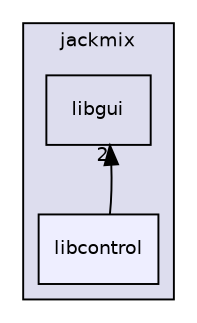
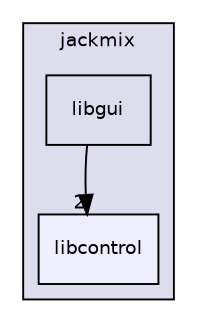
edge "libcontrol" -> "libgui": reversed
